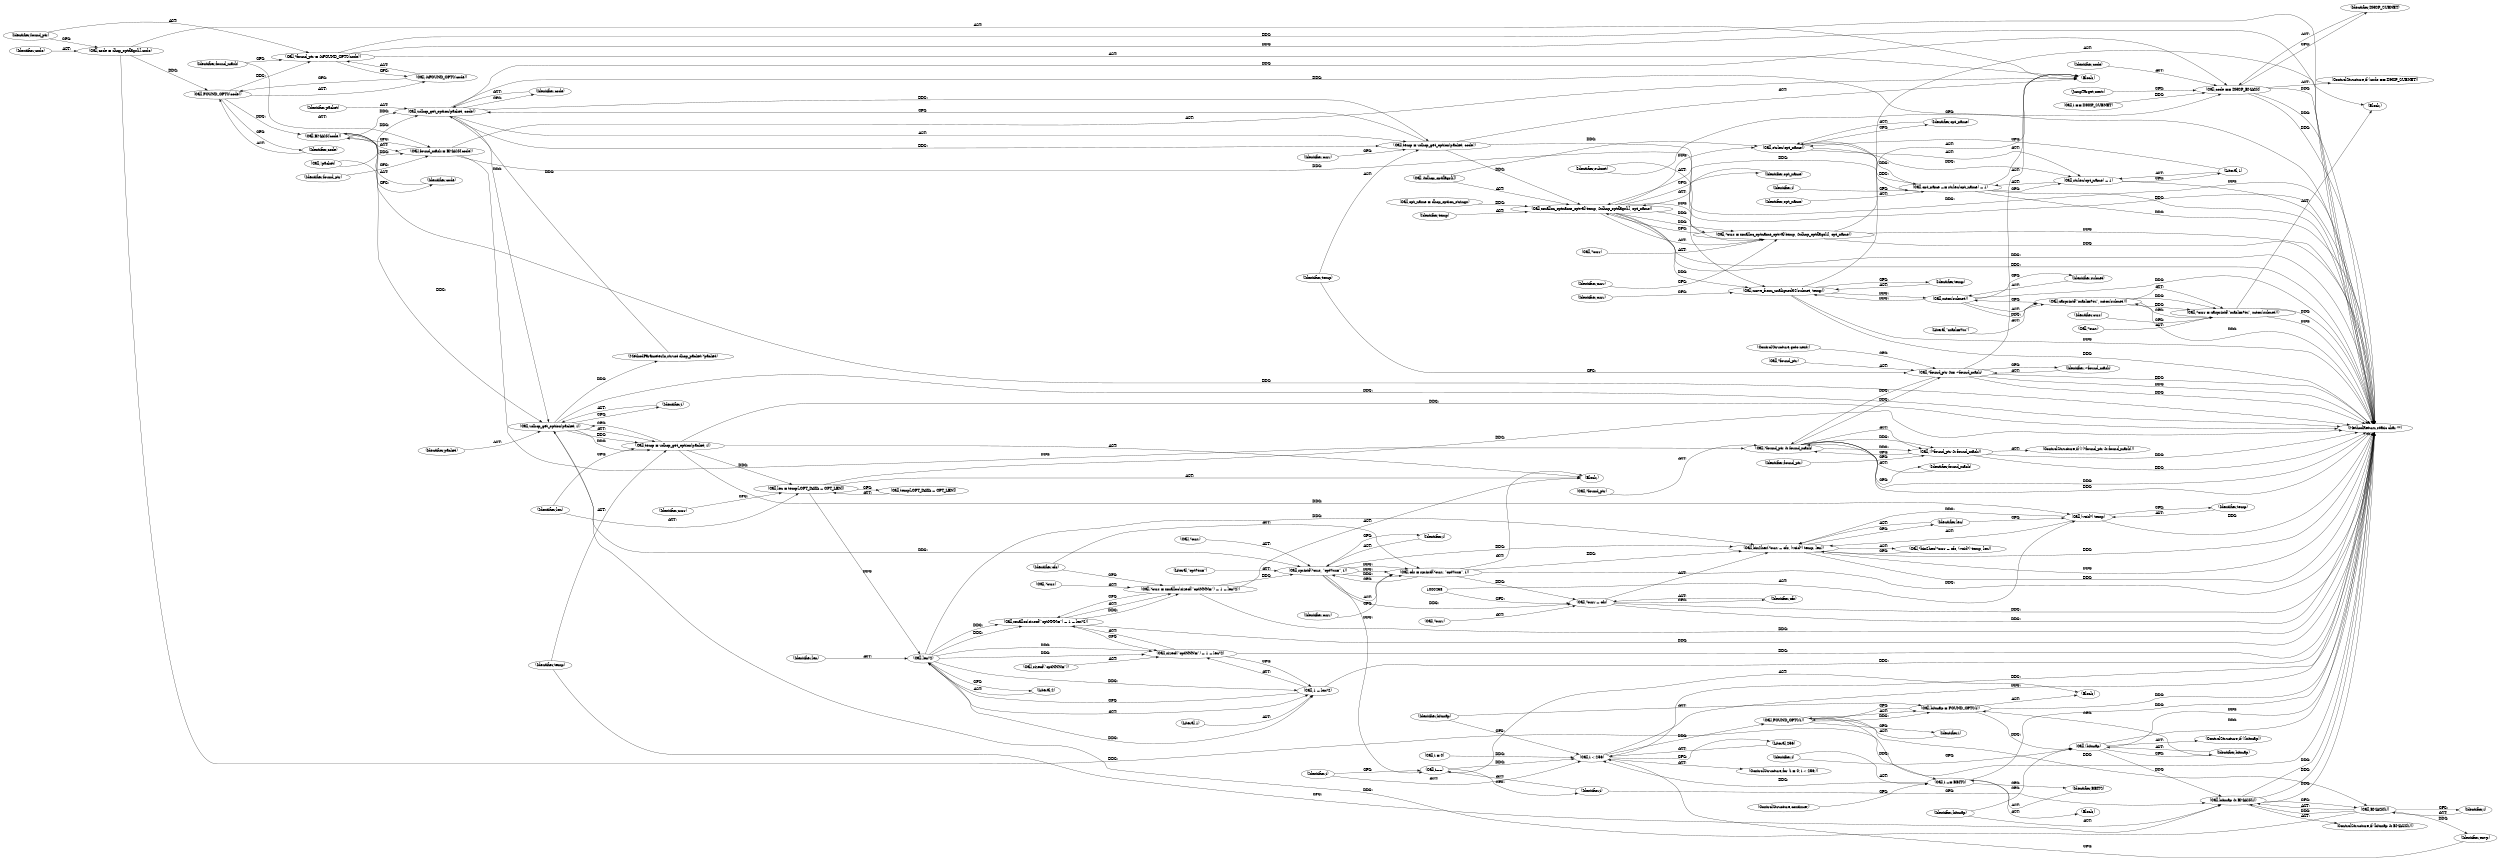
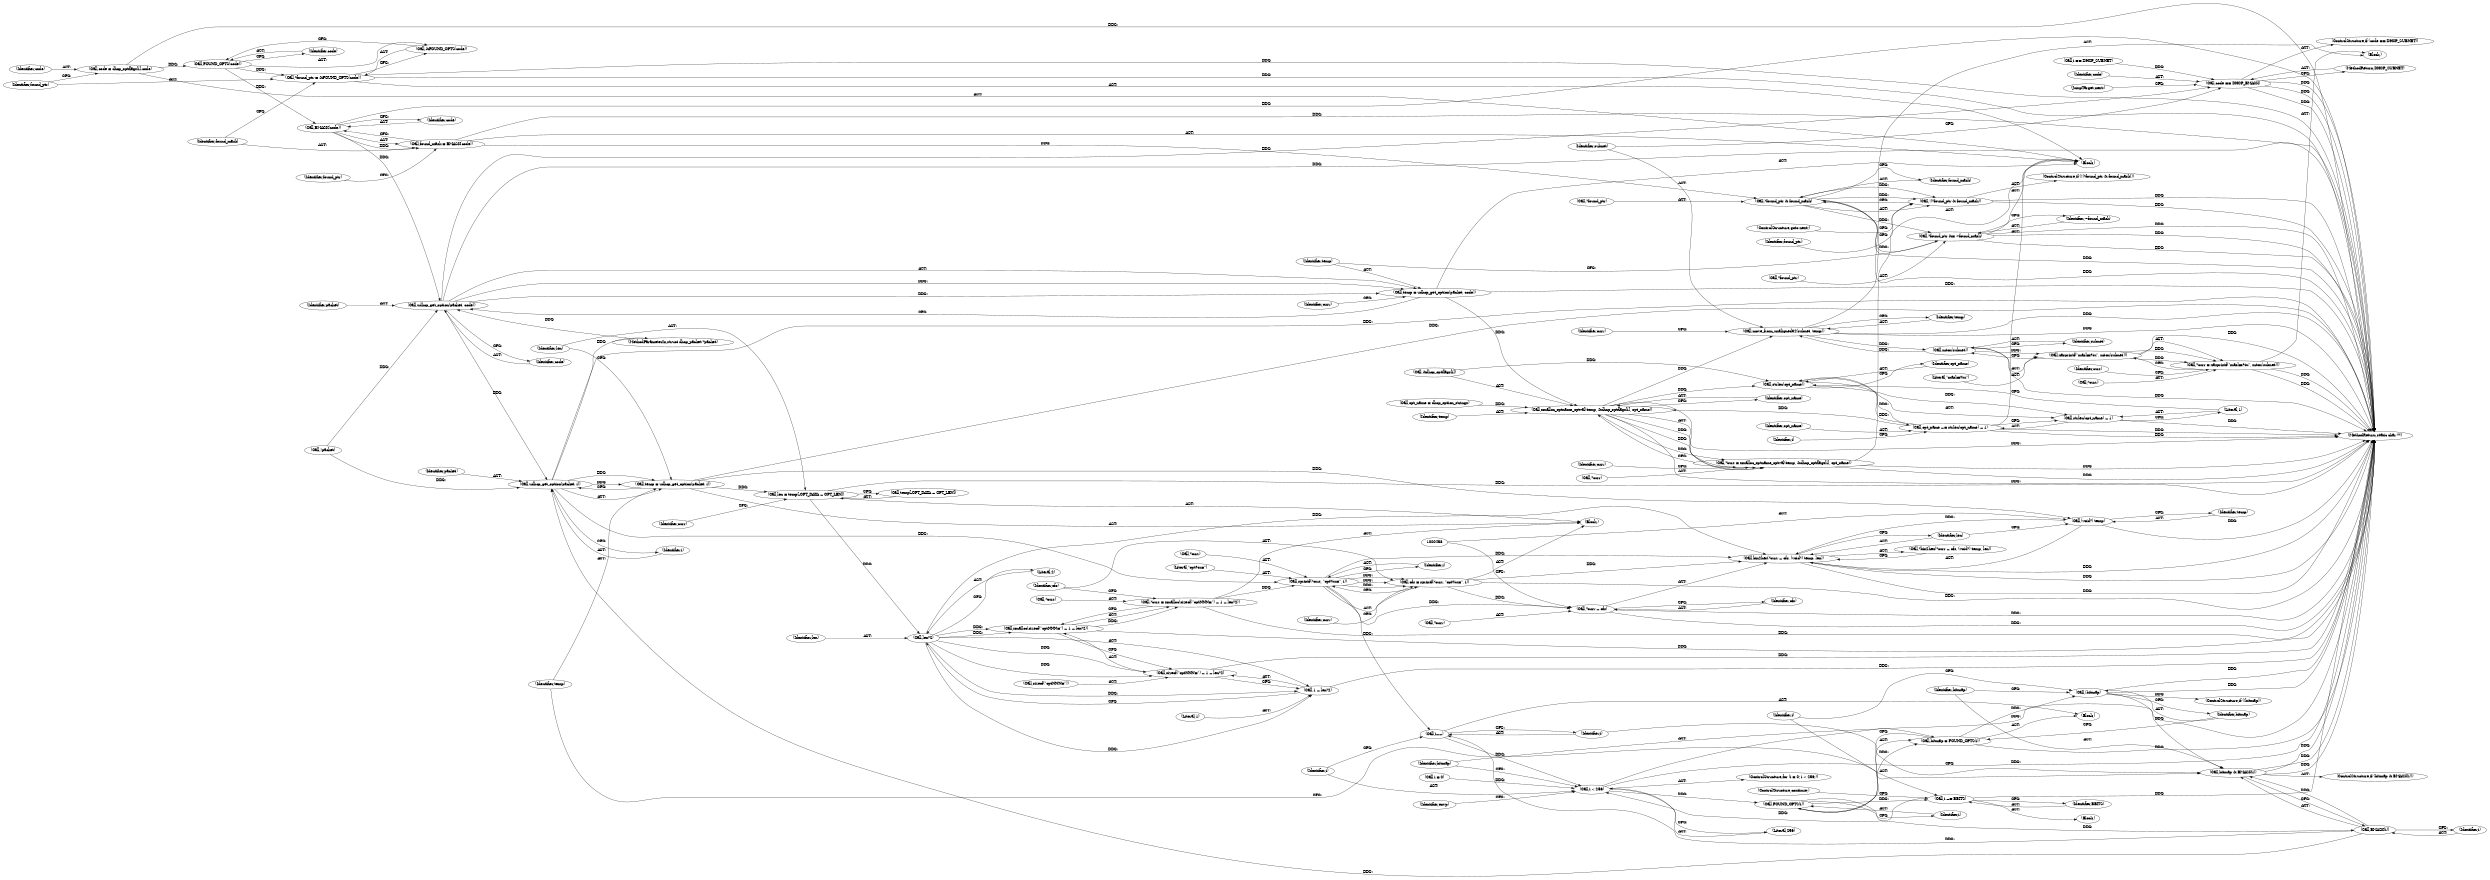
node "(Identifier,DHCP_SUBNET)": label "(Identifier,DHCP_SUBNET)" -> "(MethodReturn,DHCP_SUBNET)"
edge "(ControlStructure,goto next;)" -> "(Call,*found_ptr &= ~found_mask)": now "(ControlStructure,goto next;)" -> "(Call,!(*found_ptr & found_mask))"
edge "(Call,!bitmap)" -> "(ControlStructure,if (!bitmap))": label "AST: " -> "DDG: "
edge "(Call,BMASK(i))" -> "(Identifier,envp)": now "(Call,BMASK(i))" -> "(Call,i++)"
